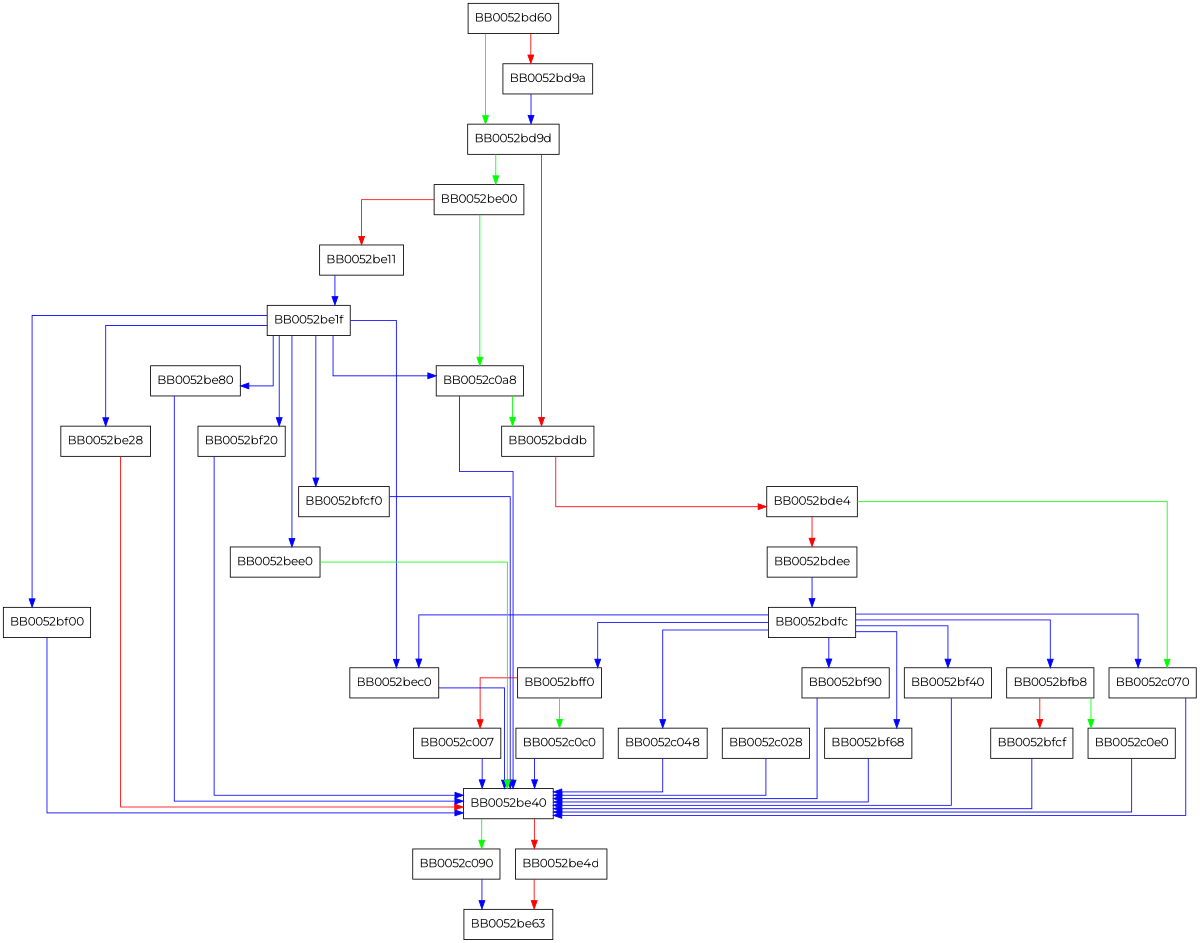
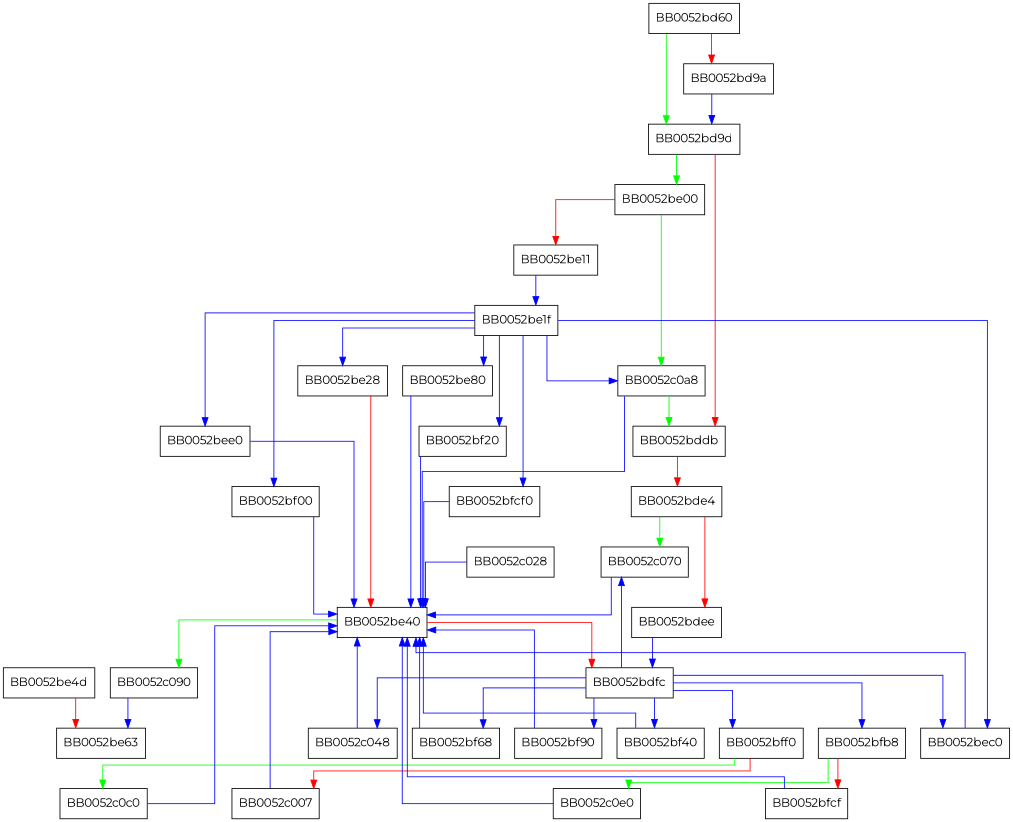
edge "BB0052bee0" -> "BB0052be40": color green -> blue
edge "BB0052be40" -> "BB0052be4d": now "BB0052be40" -> "BB0052bdfc"
